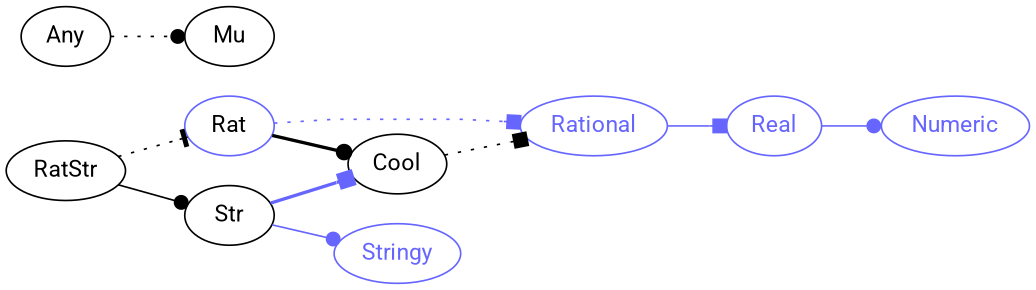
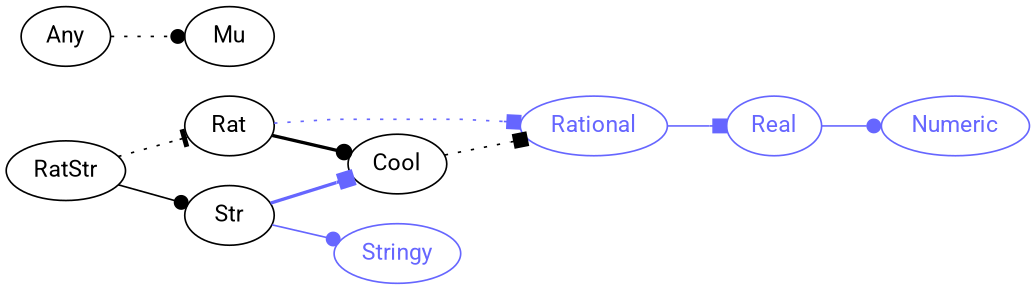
node "Rat": color #6666ff -> #000000
